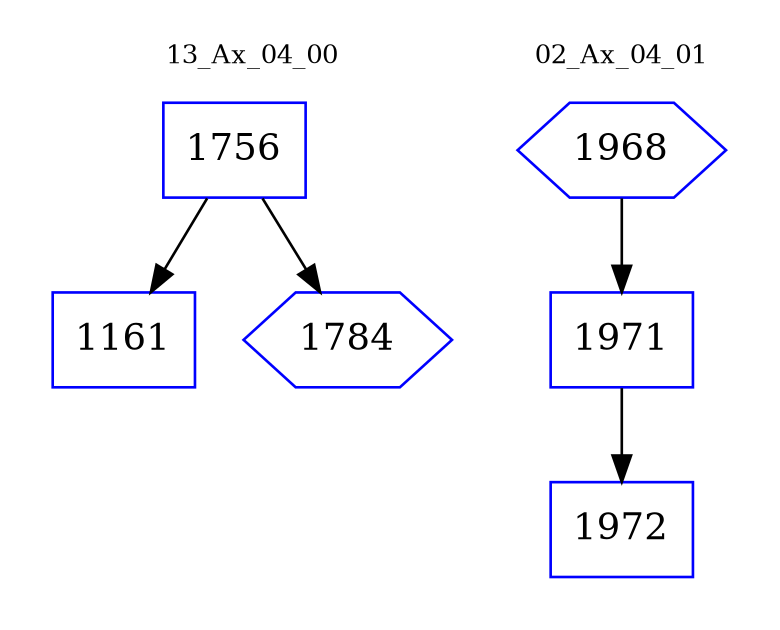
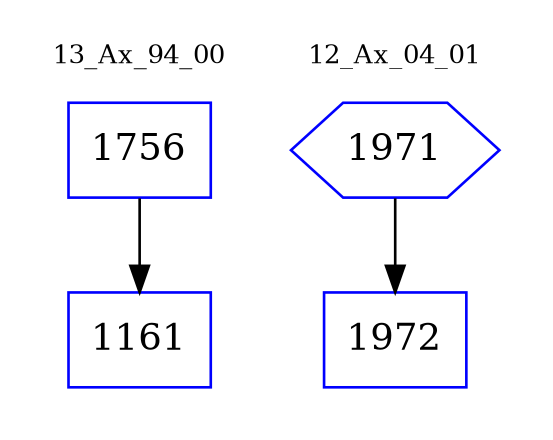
cluster "13_Ax_04_00": label "13_Ax_04_00" -> "13_Ax_94_00"
cluster "02_Ax_04_01": label "02_Ax_04_01" -> "12_Ax_04_01"
node "1968": removed
node "1784": removed
node "1971": shape box -> hexagon
